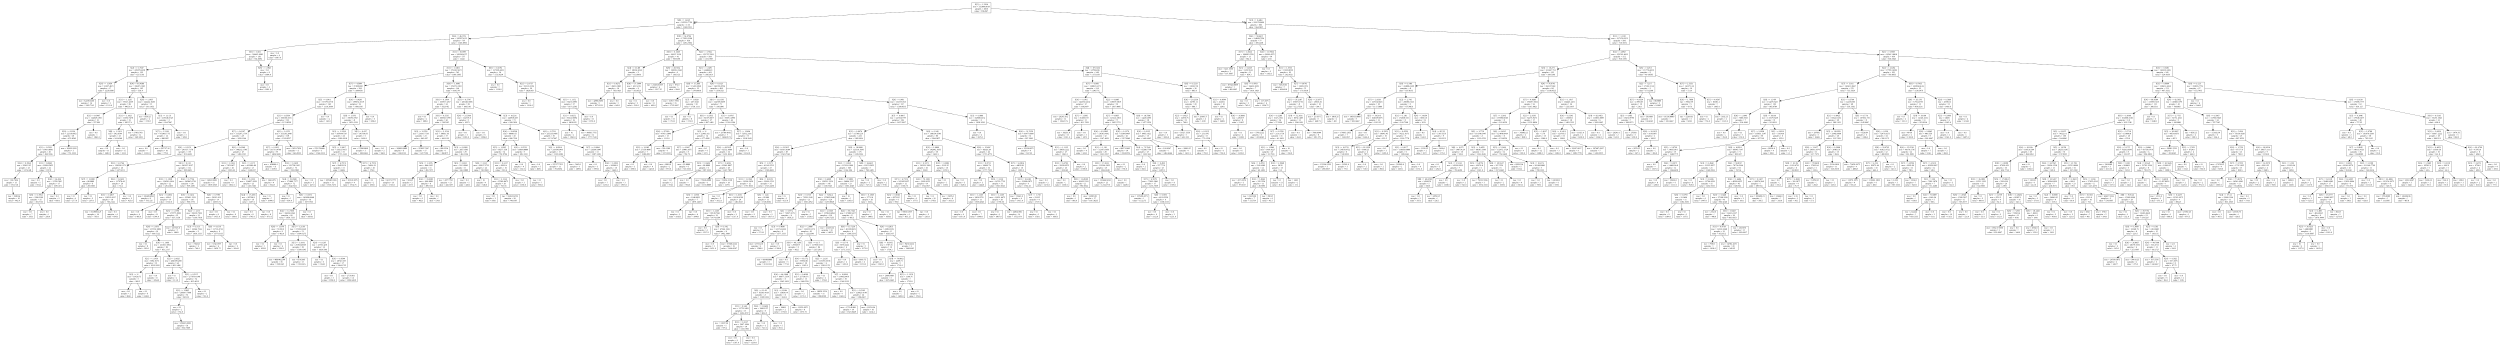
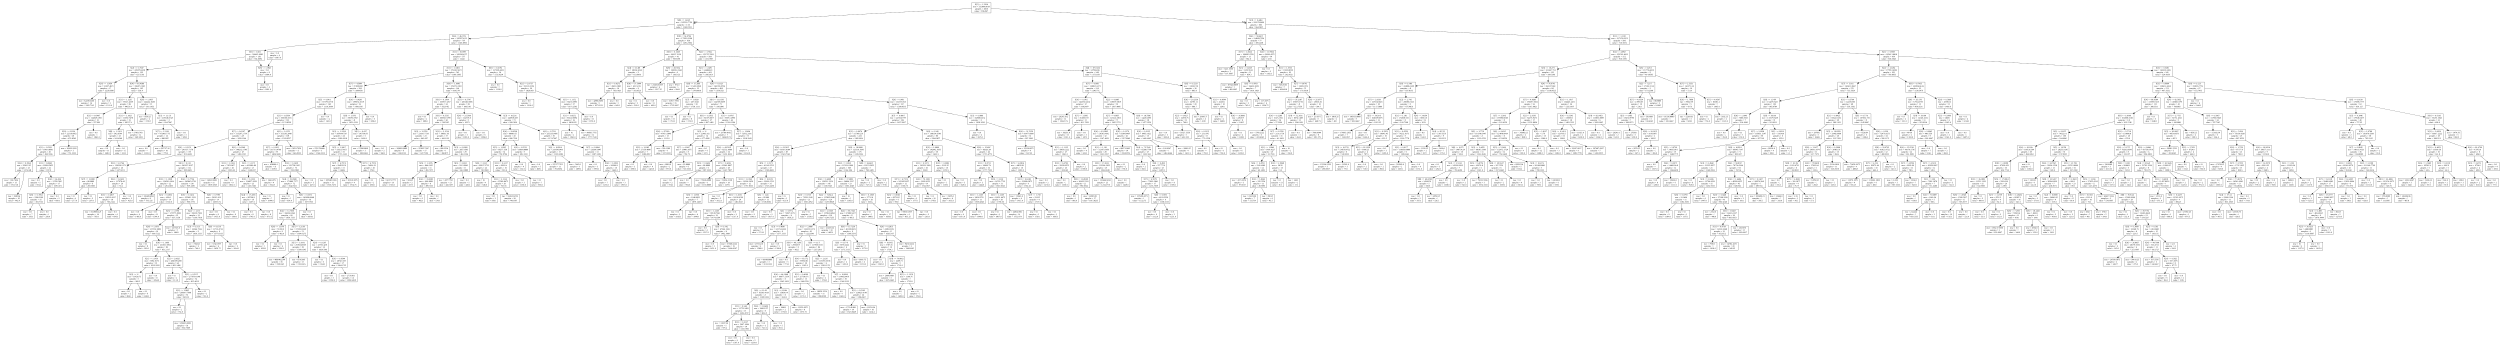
edge "mse = 0.0 samples = 2 value = 1108.0" -> "mse = 0.0 samples = 6 value = 1218.0": now "X[8] <= 16.8909 mse = 2268.75 samples = 8 value = 1190.5" -> "mse = 0.0 samples = 6 value = 1218.0"
edge "X[0] <= 0.123 mse = 82827.3733 samples = 24 value = 743.9583" -> "mse = 0.0 samples = 4 value = 646.0": reversed
edge "X[7] <= 4.8814 mse = 44632.96 samples = 10 value = 1503.8" -> "mse = 35643.0 samples = 4 value = 1415.0": now "X[3] <= 0.6188 mse = 39288.6875 samples = 8 value = 1561.25" -> "mse = 35643.0 samples = 4 value = 1415.0"
edge "mse = 306.7456 samples = 13 value = 575.1538" -> "mse = 2580.64 samples = 10 value = 442.4": now "X[6] <= 0.3954 mse = 5626.3327 samples = 23 value = 517.4348" -> "mse = 2580.64 samples = 10 value = 442.4"
edge "X[5] <= 1.243 mse = 85.686 samples = 11 value = 1636.6364" -> "mse = 0.0 samples = 2 value = 1617.0": now "mse = 0.0 samples = 2 value = 827.0" -> "mse = 0.0 samples = 2 value = 1617.0"
edge "X[4] <= 85.7543 mse = 67080.5227 samples = 22 value = 1495.5" -> "mse = 0.0 samples = 2 value = 1823.0": now "X[8] <= 10.6653 mse = 3787.16 samples = 10 value = 1734.2" -> "mse = 0.0 samples = 2 value = 1823.0"
edge "mse = 0.0 samples = 2 value = 754.0" -> "mse = 296605.0003 samples = 58 value = 830.7069": now "X[2] <= 2.0807 mse = 286907.7608 samples = 60 value = 828.15" -> "mse = 296605.0003 samples = 58 value = 830.7069"
